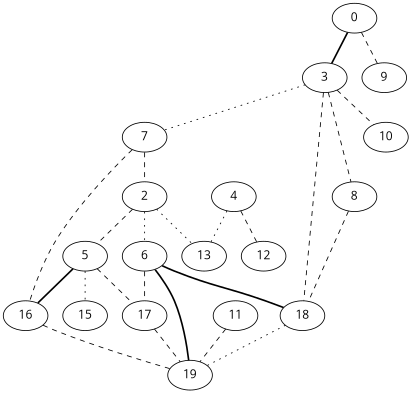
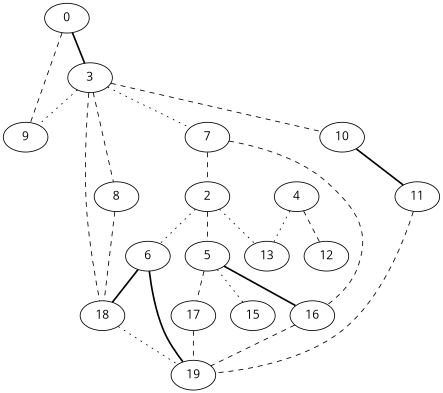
edge "3" -- "9": added
edge "10" -- "11": added
edge "6" -- "17": removed
